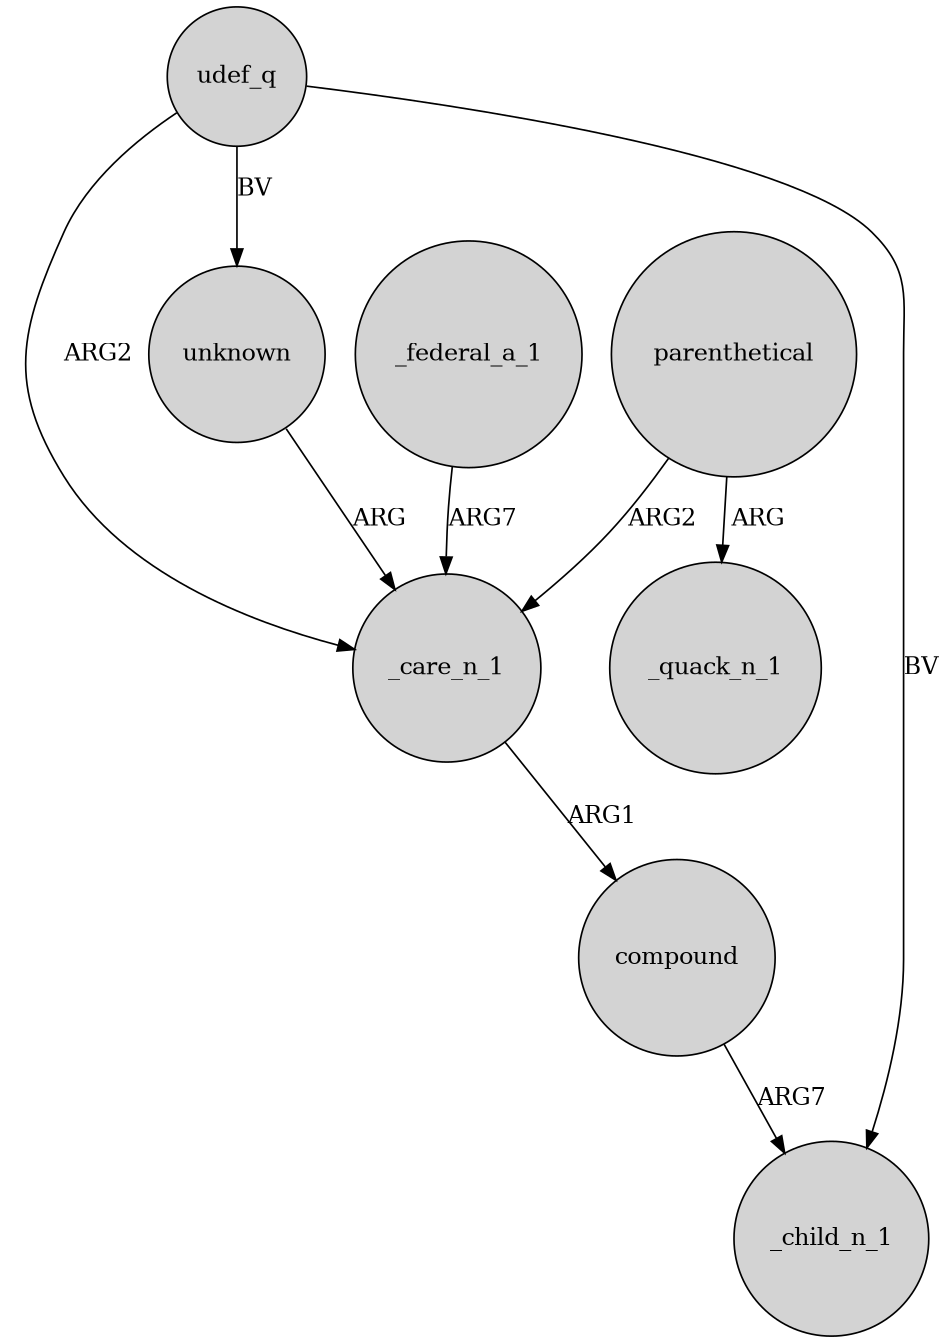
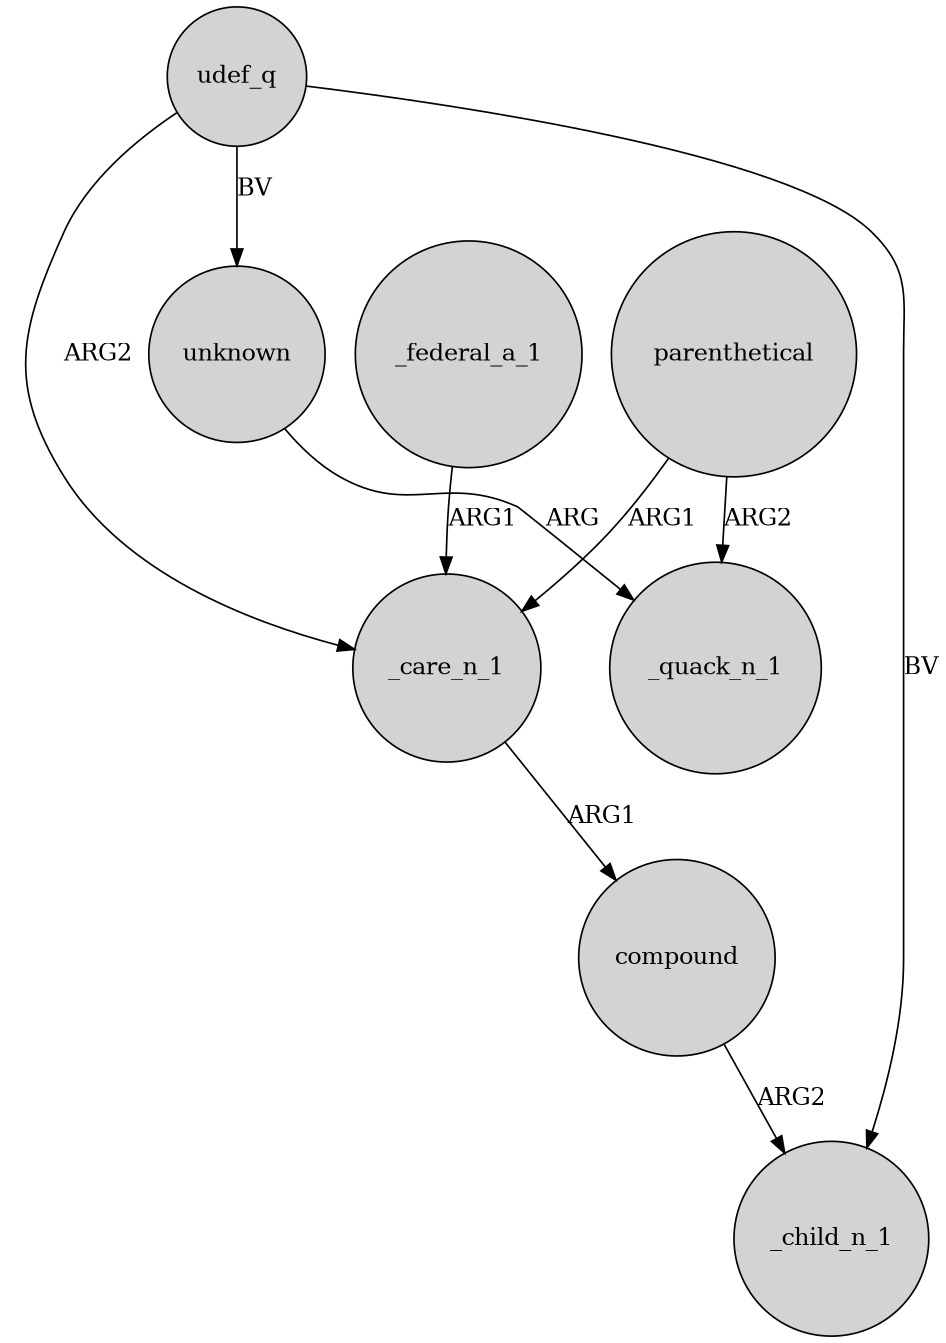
edge "unknown" -> "_care_n_1": now "unknown" -> "_quack_n_1"
edge "_federal_a_1" -> "_care_n_1": label "ARG7" -> "ARG1"
edge "parenthetical" -> "_care_n_1": label "ARG2" -> "ARG1"
edge "parenthetical" -> "_quack_n_1": label "ARG" -> "ARG2"
edge "compound" -> "_child_n_1": label "ARG7" -> "ARG2"
